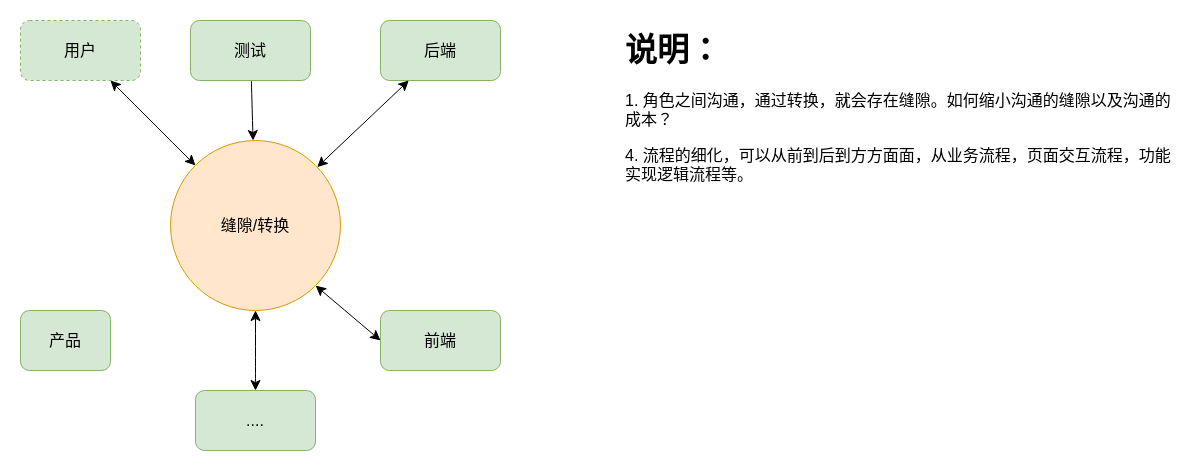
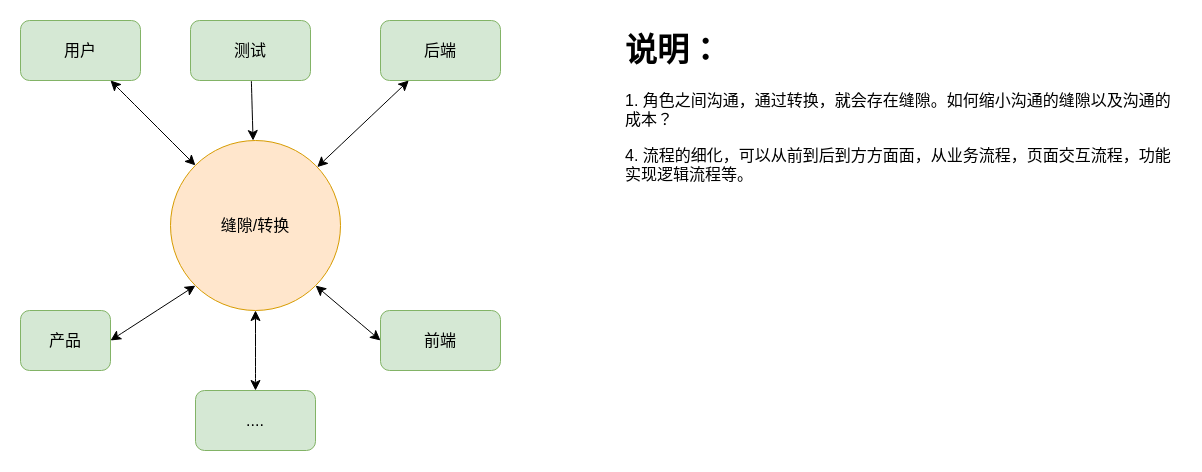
node "用户": style dashed -> solid
edge "缝隙/转换" -- "产品": added
